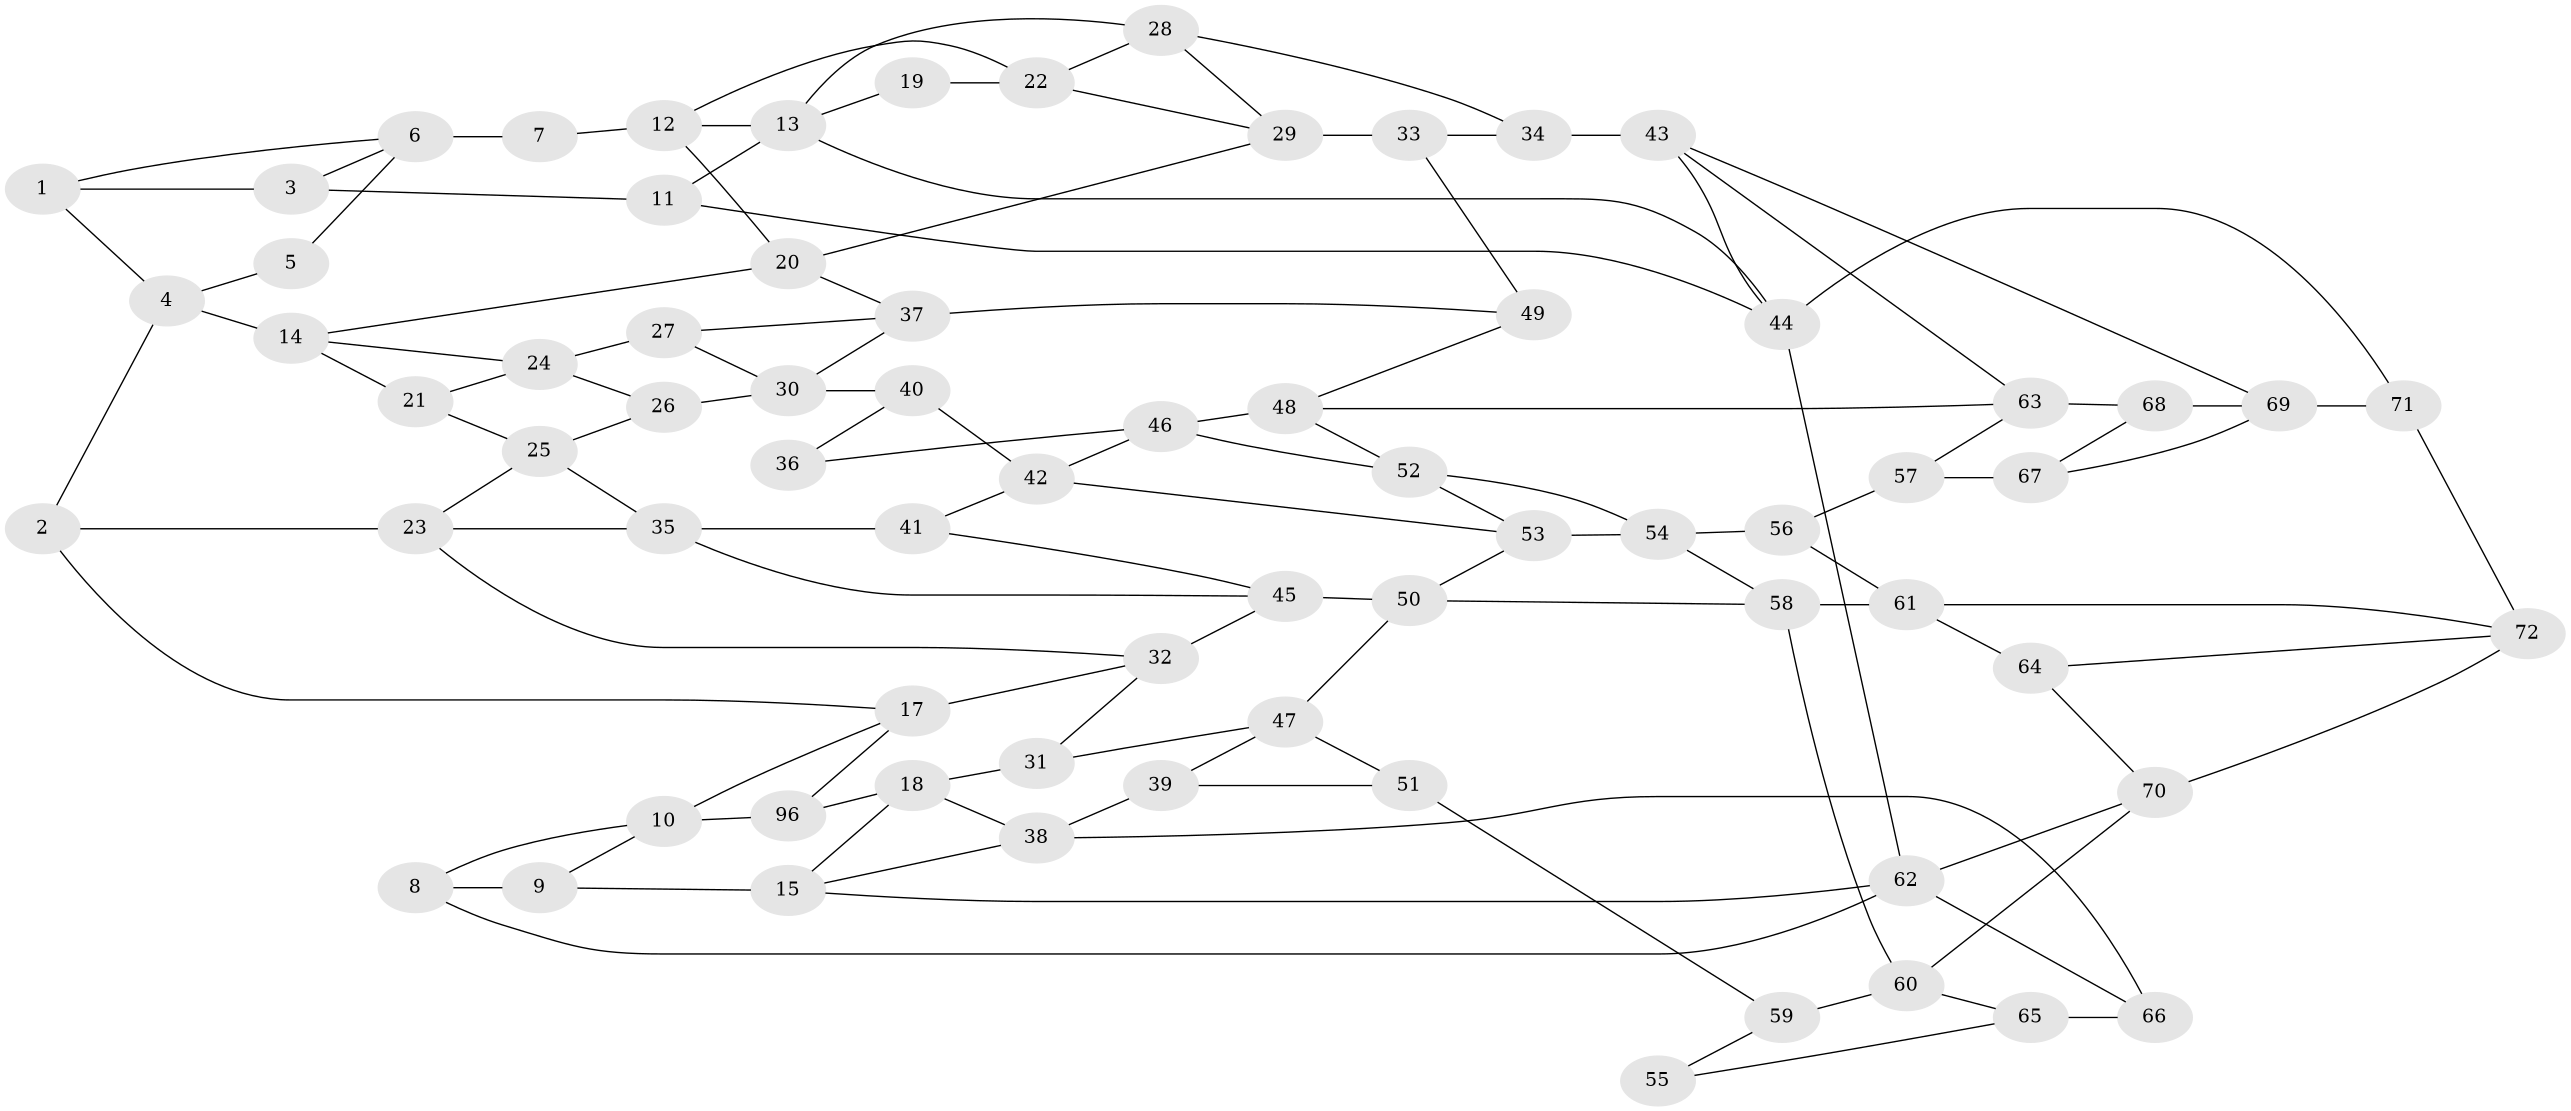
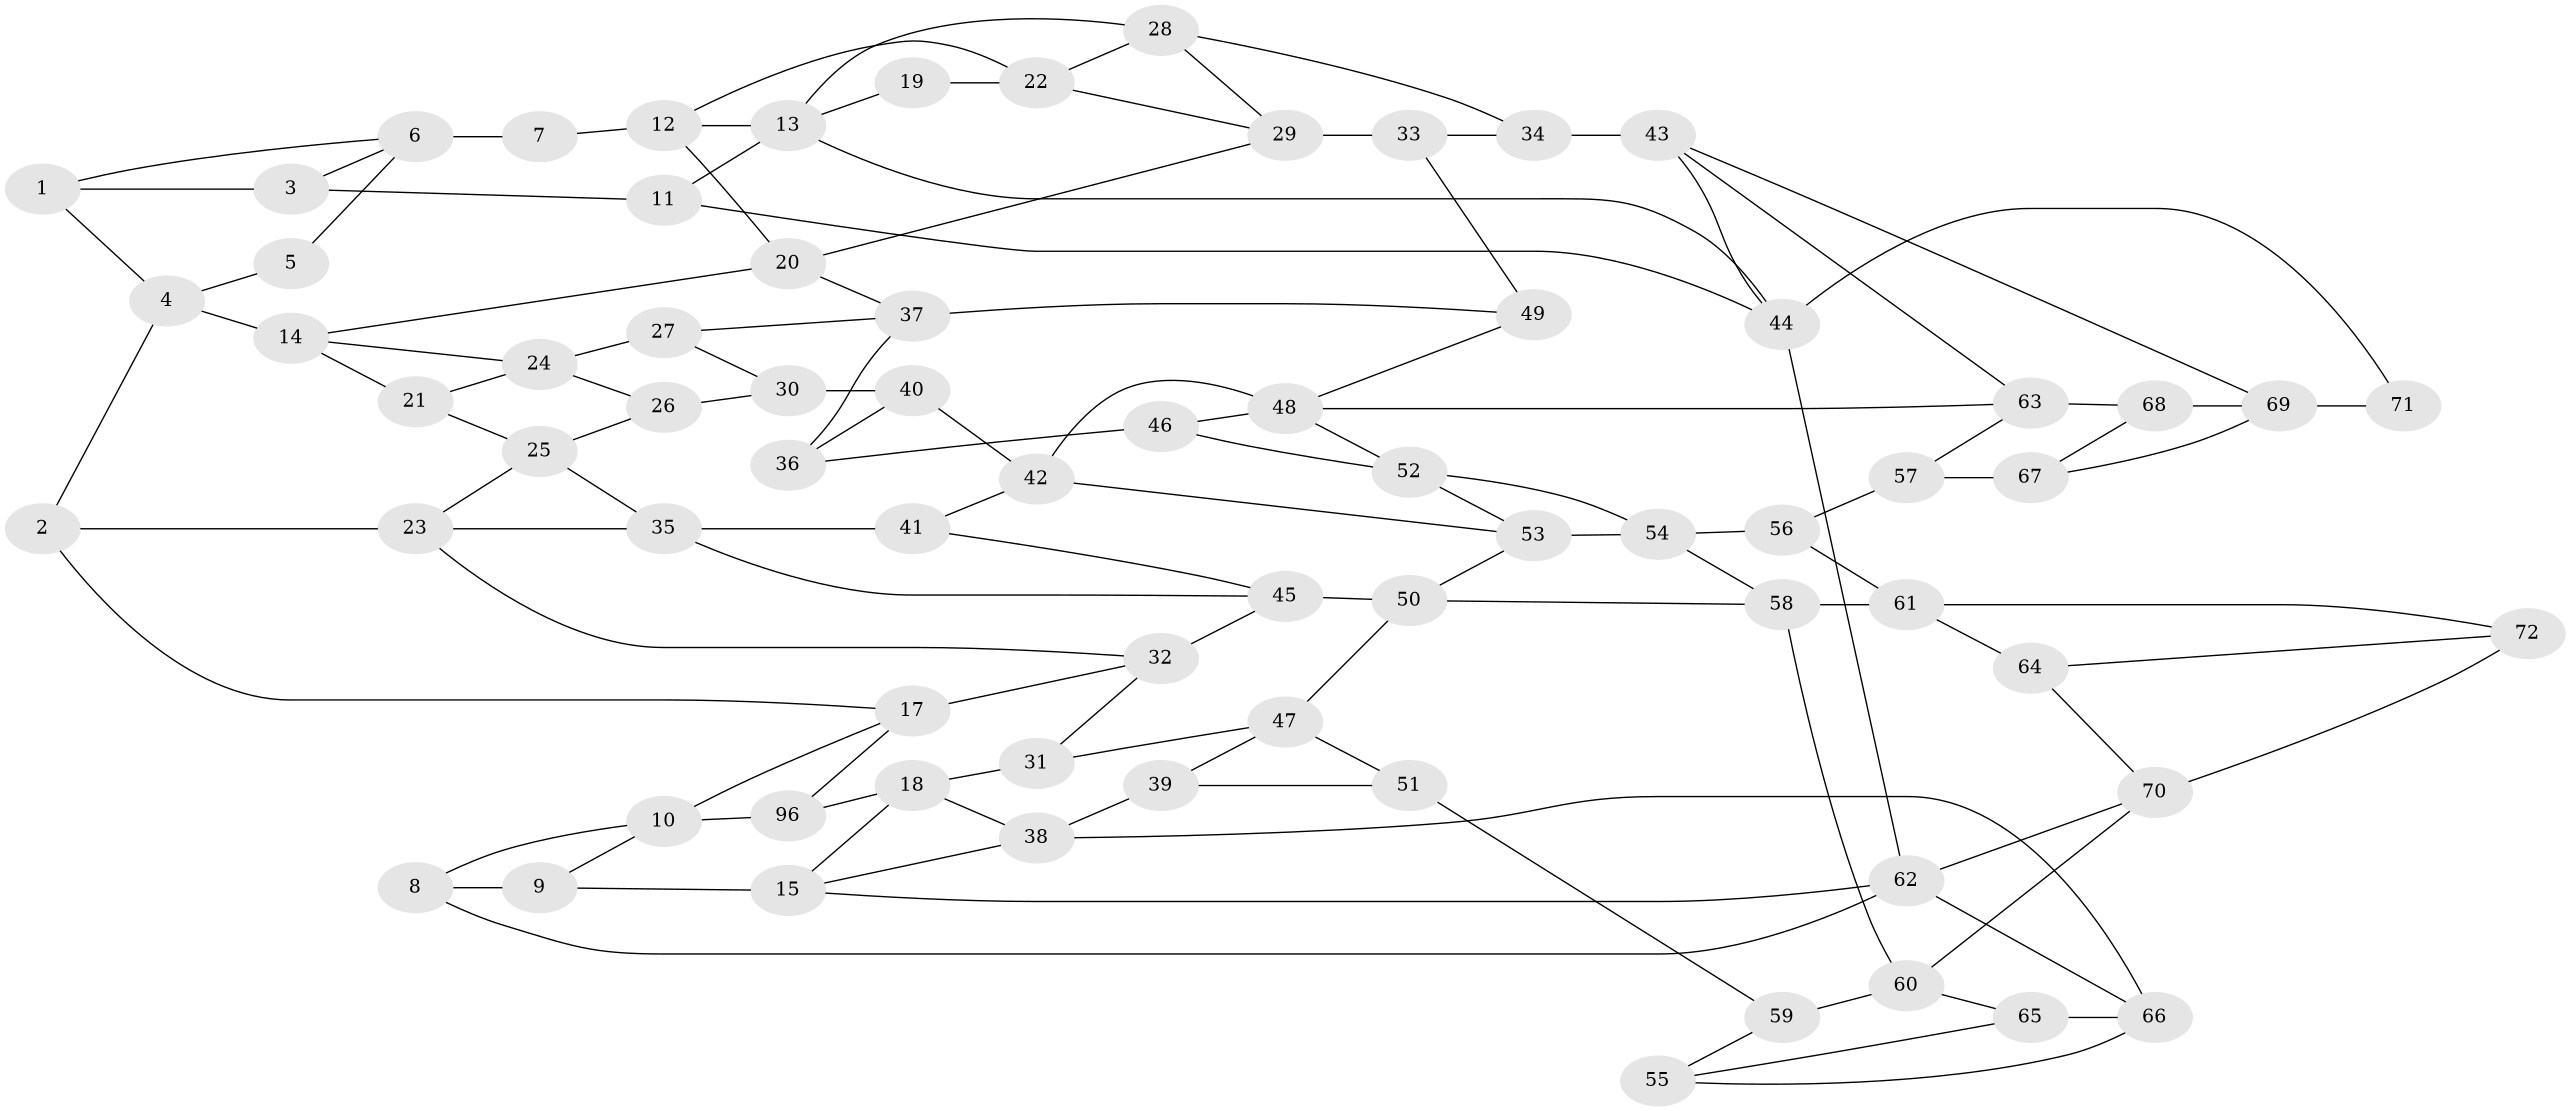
edge "37" -- "30": now "37" -- "36"
edge "46" -- "42": now "48" -- "42"
edge "71" -- "72": removed
edge "66" -- "55": added
